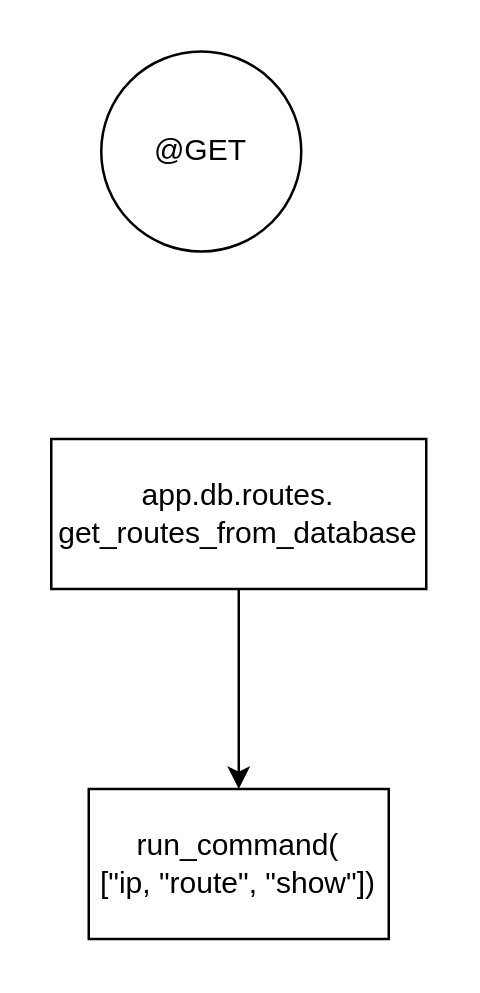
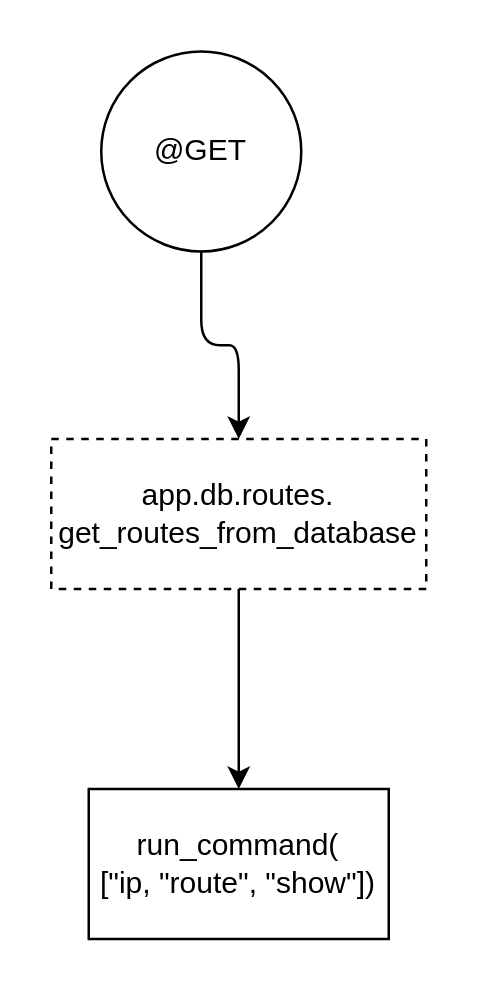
edge "@GET" -> "app.db.routes. get_routes_from_database": added
node "app.db.routes. get_routes_from_database": style solid -> dashed
